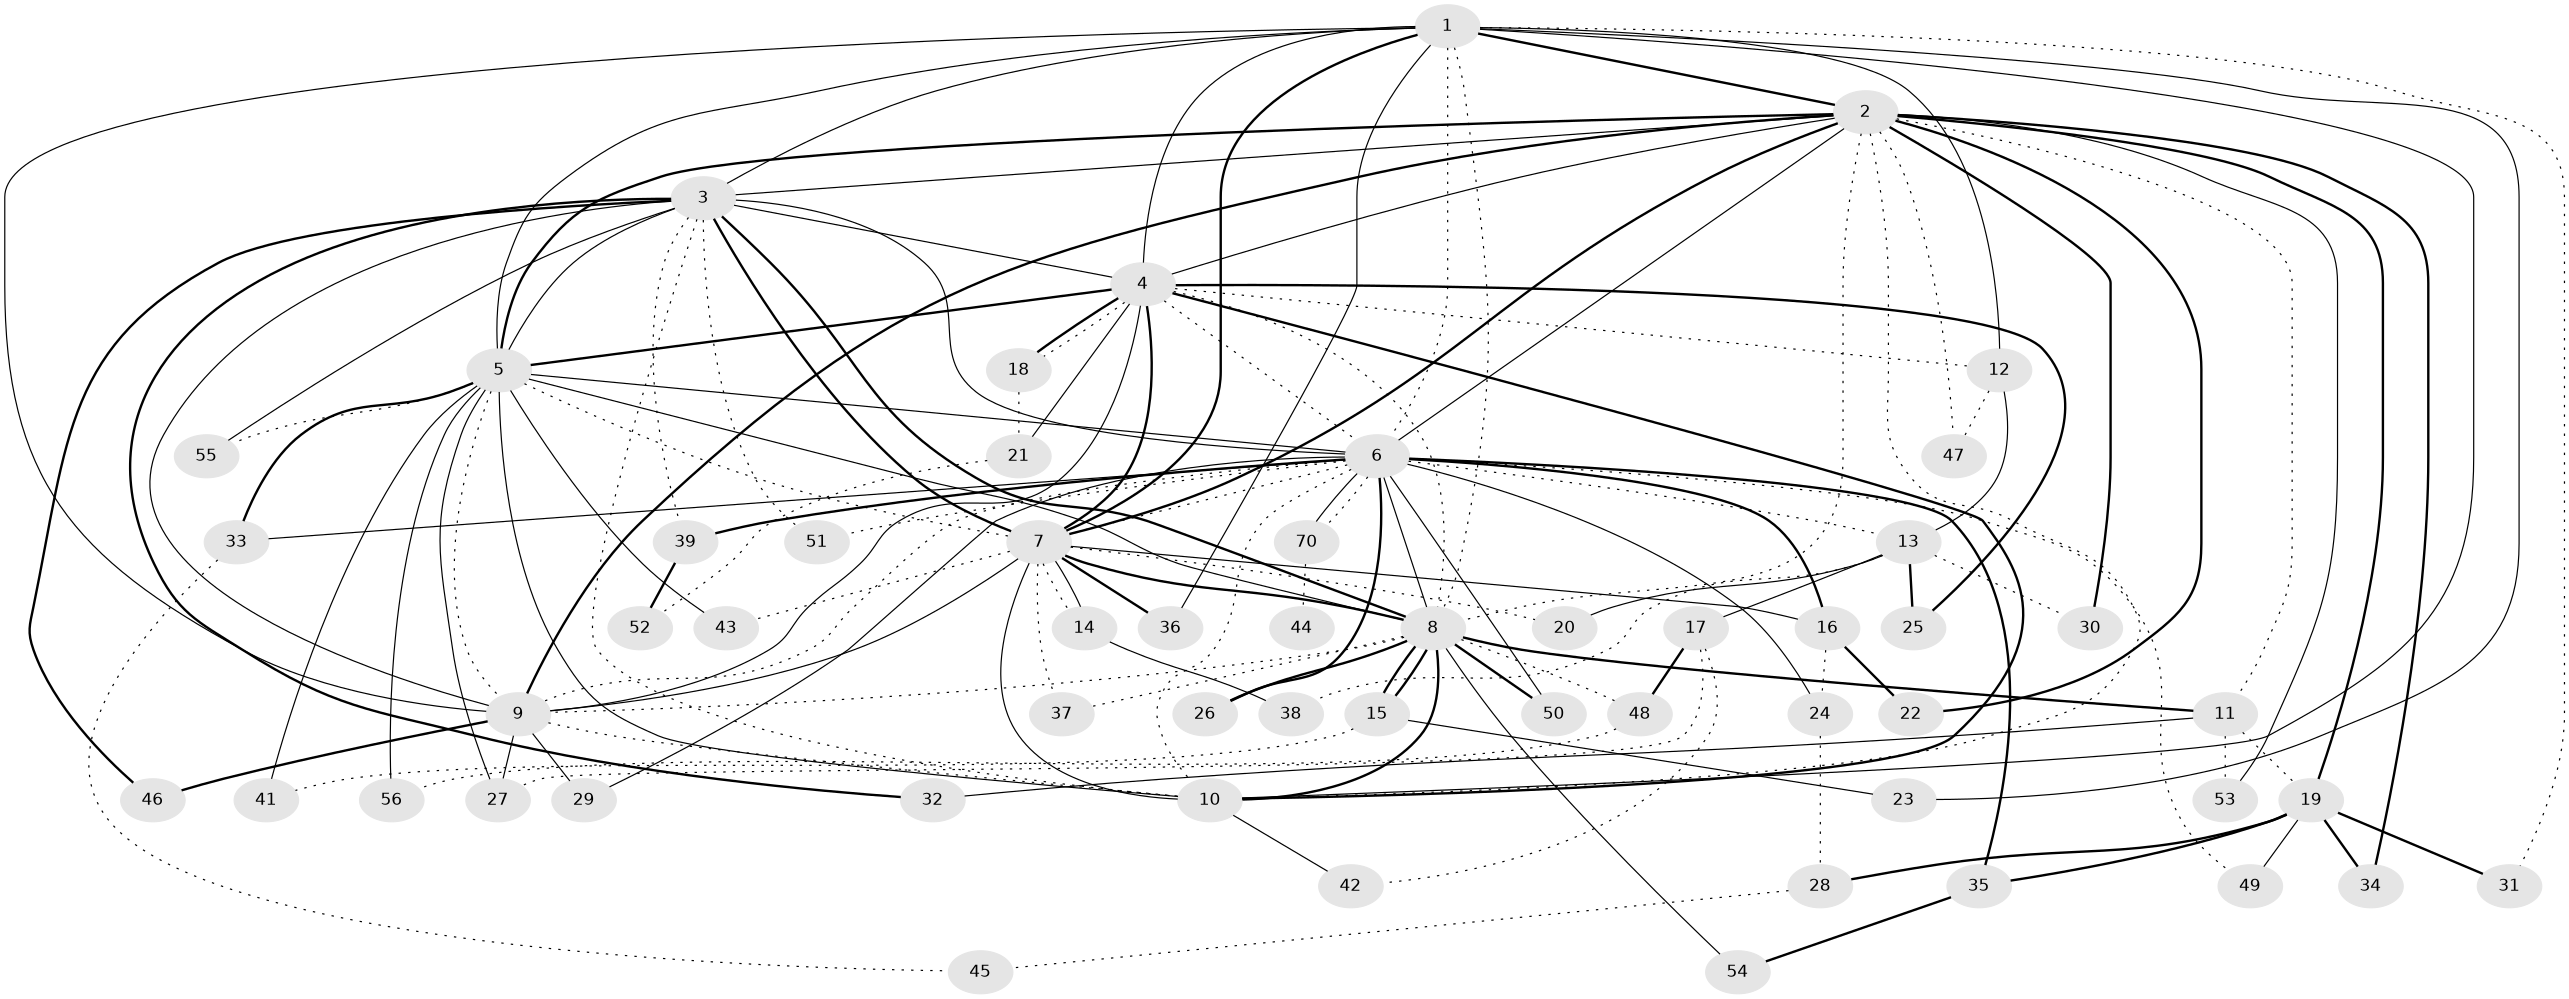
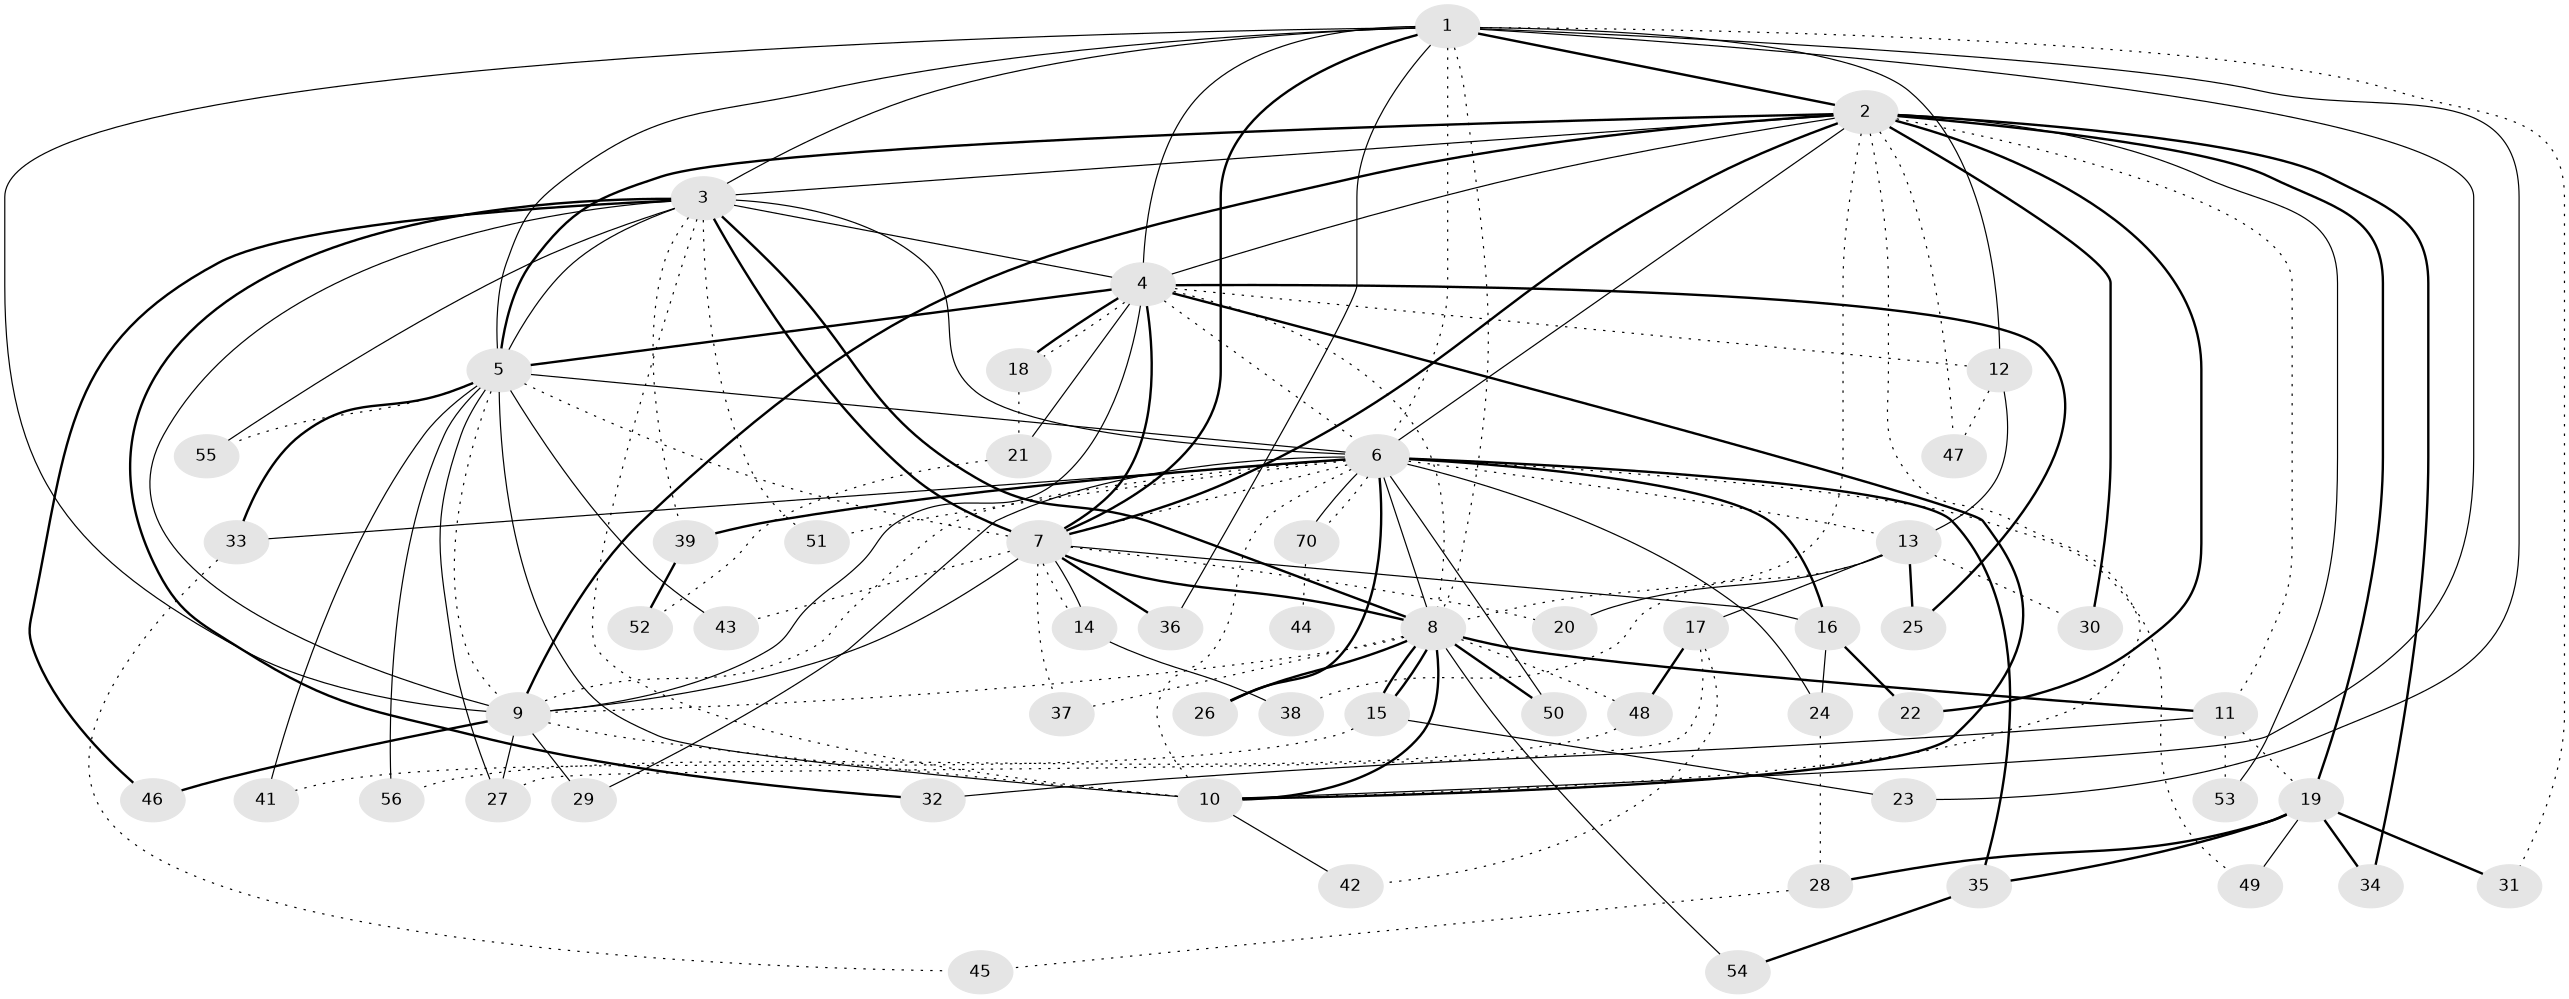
edge "5" -- "8": removed
edge "16" -- "24": style dotted -> solid
edge "7" -- "10": removed
